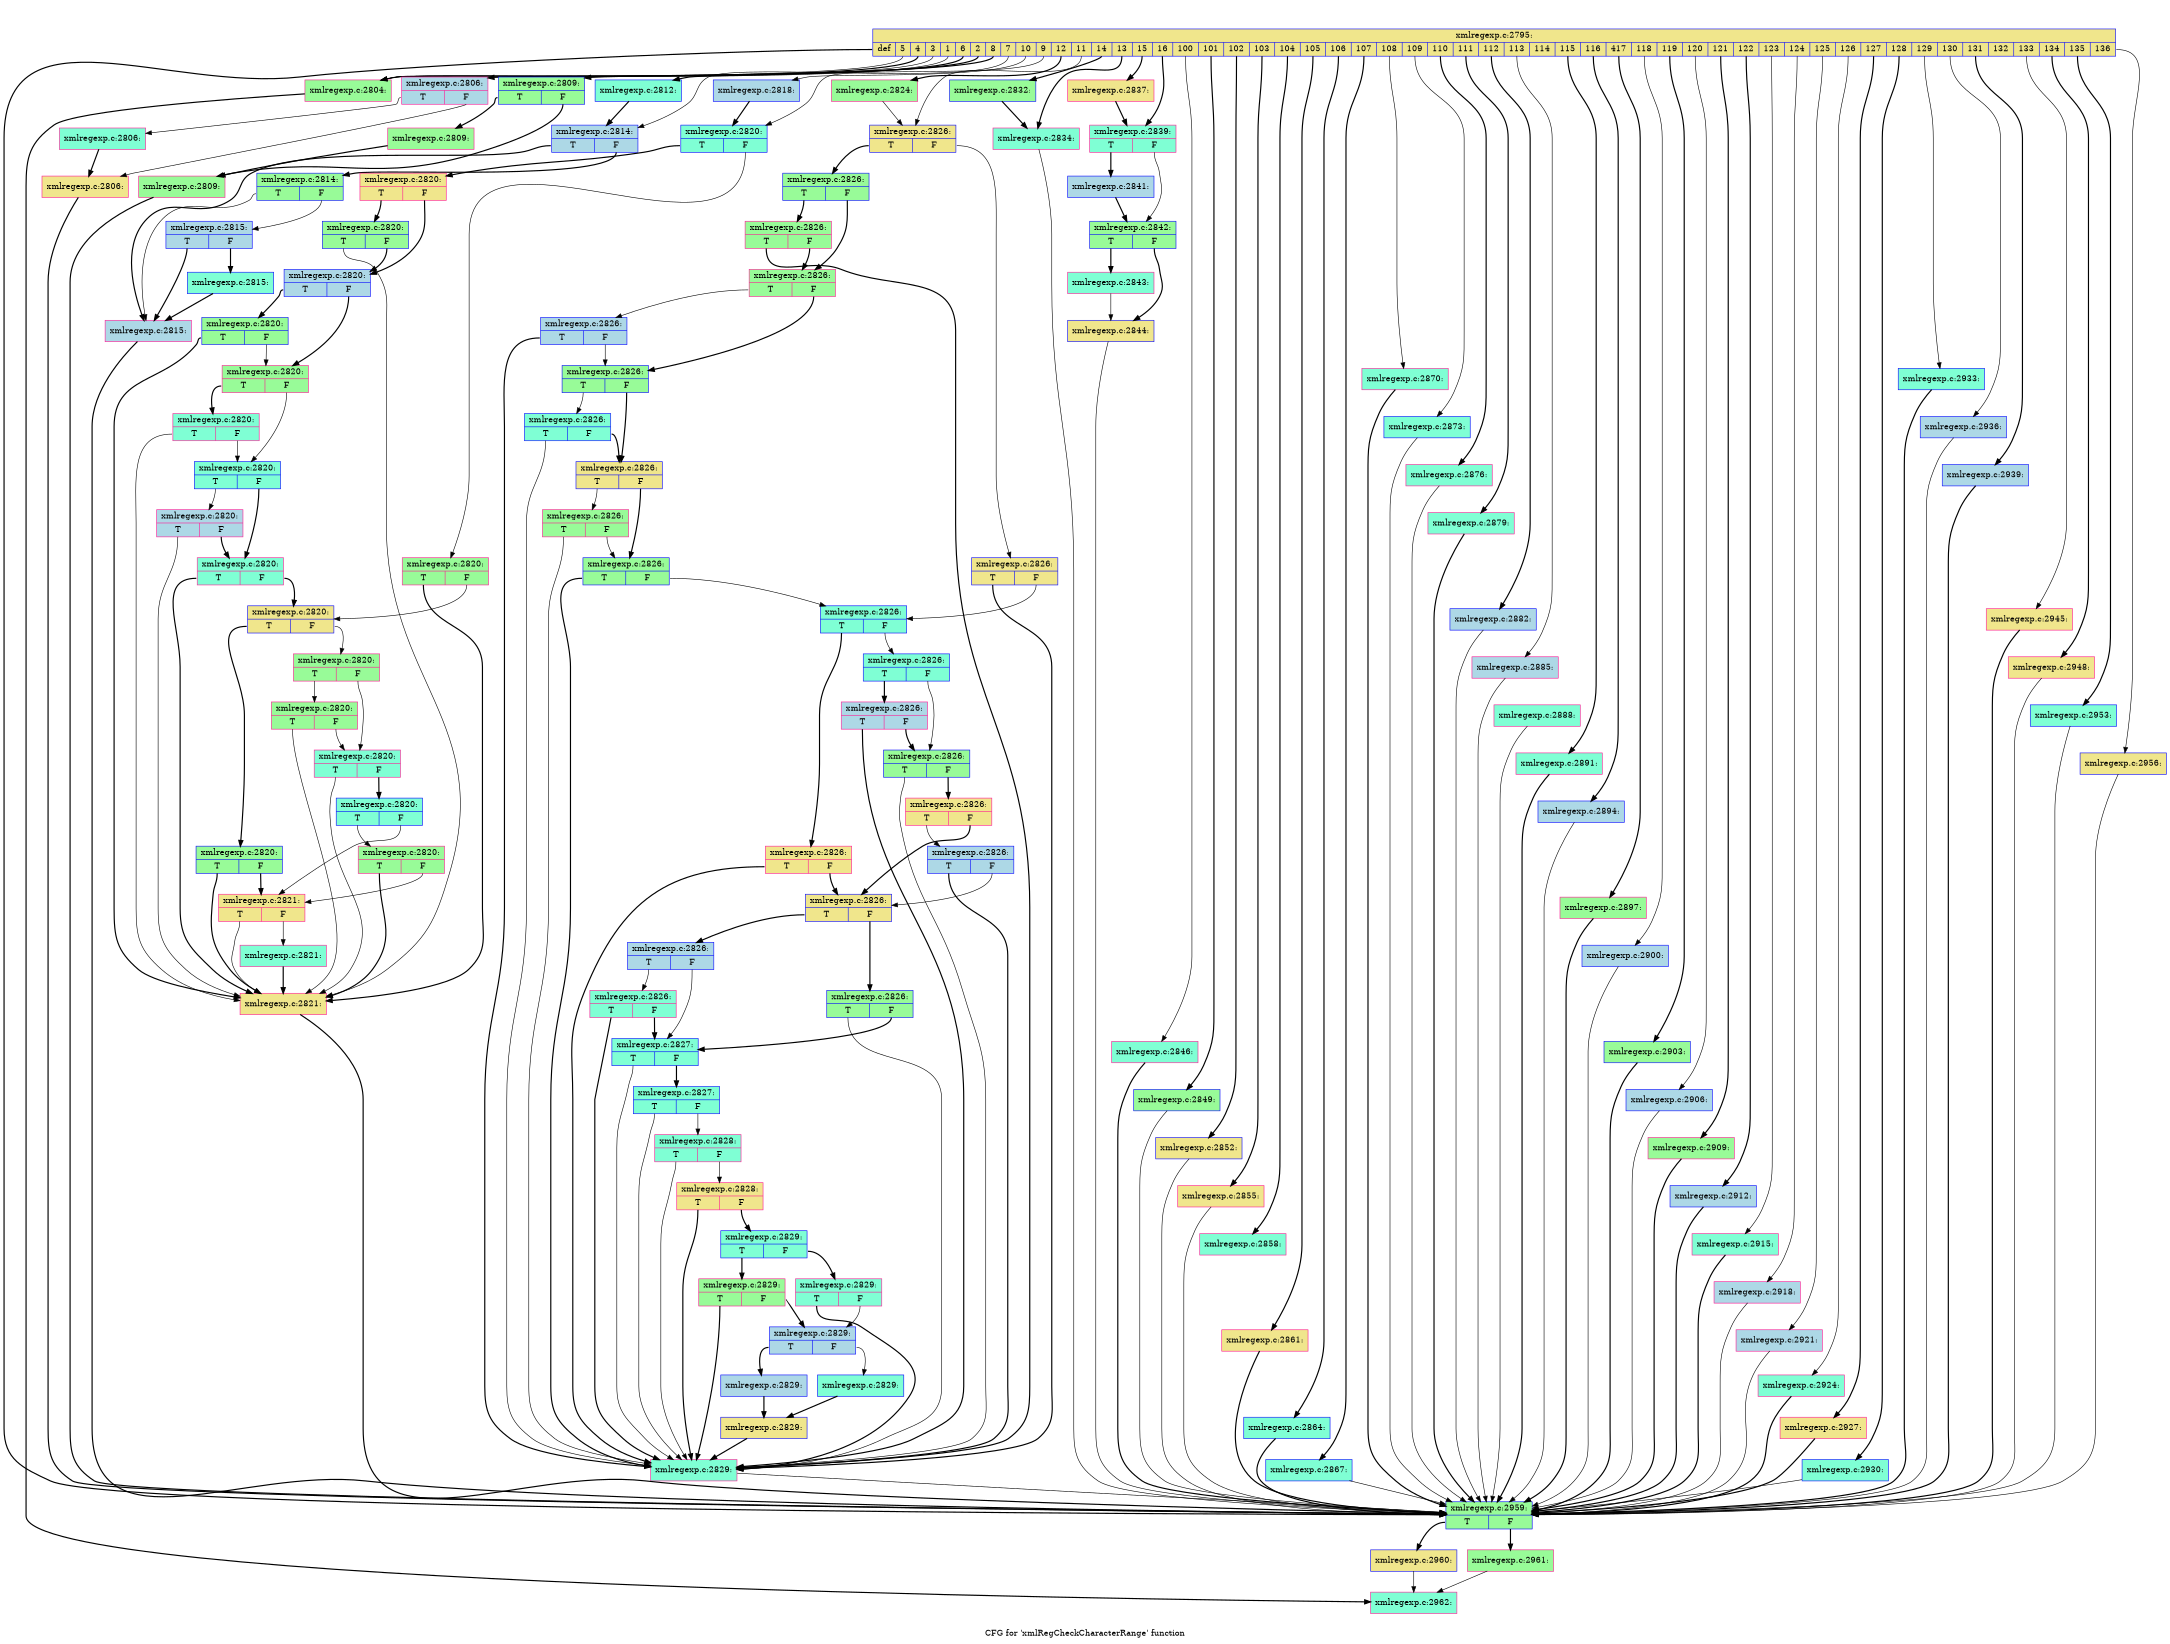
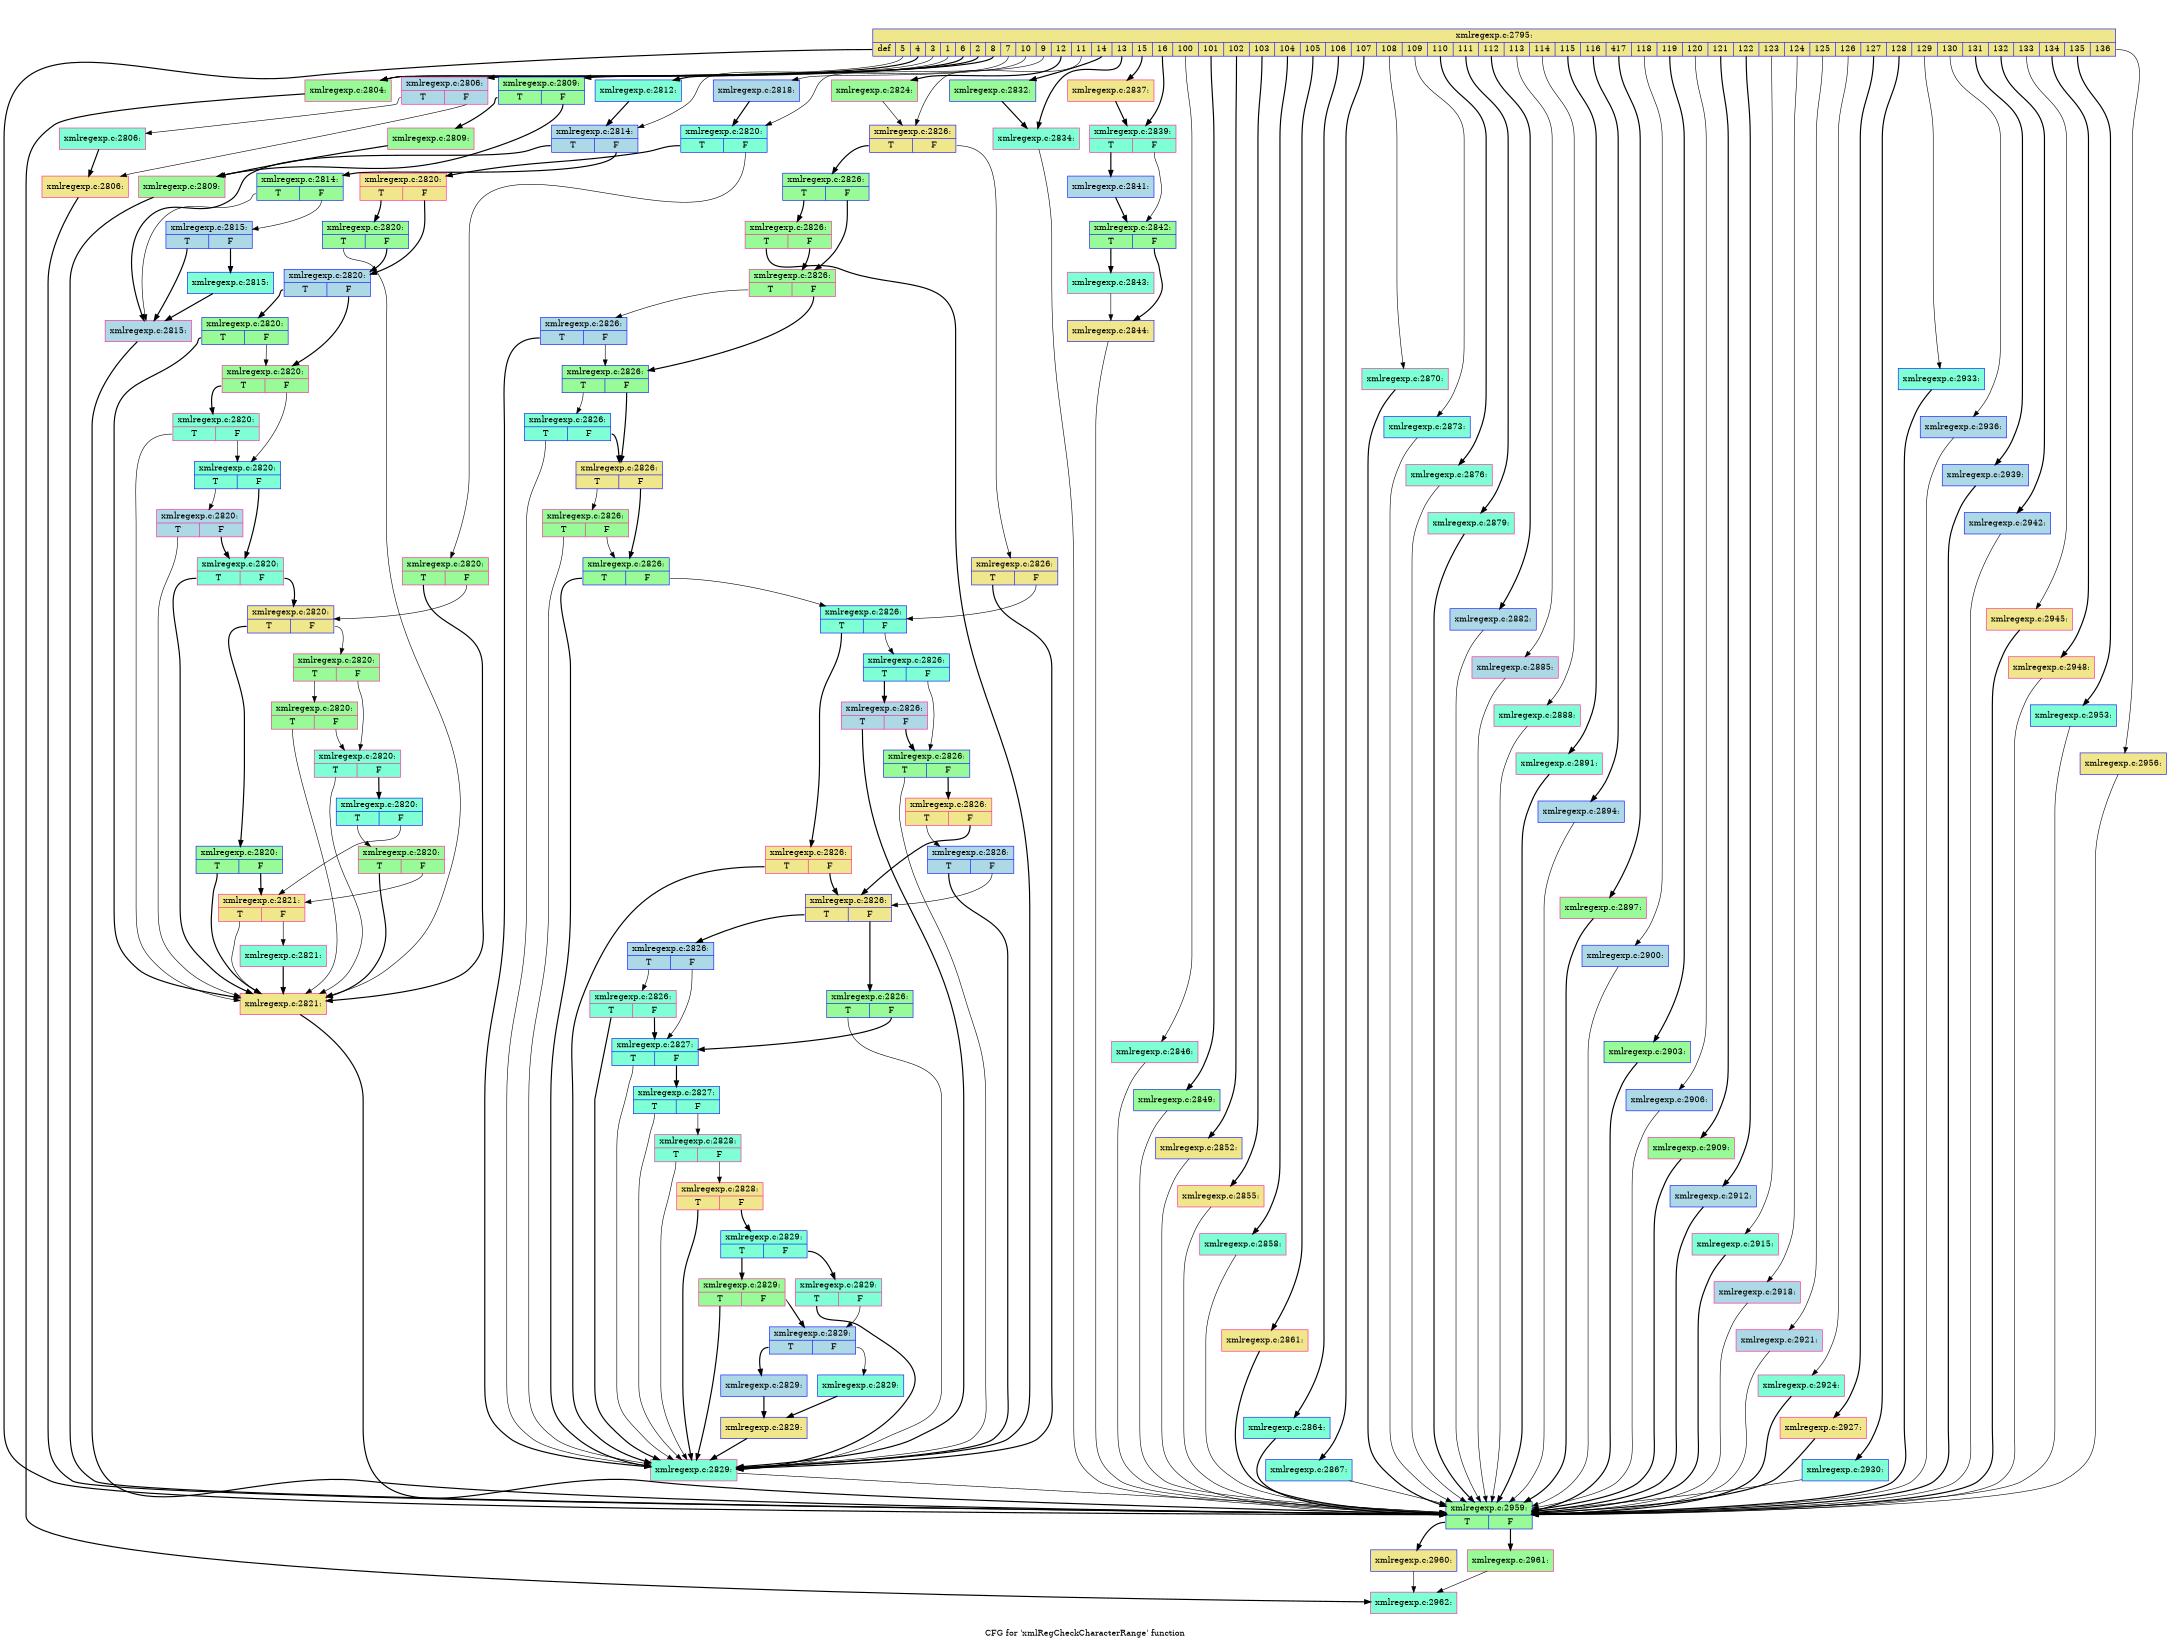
edge "xmlregexp.c:2795:" -> "xmlregexp.c:2888:": added
node "xmlregexp.c:2942:": added
edge "xmlregexp.c:2846:" -> "xmlregexp.c:2959:": style bold -> solid
edge "xmlregexp.c:2858:" -> "xmlregexp.c:2959:": added
